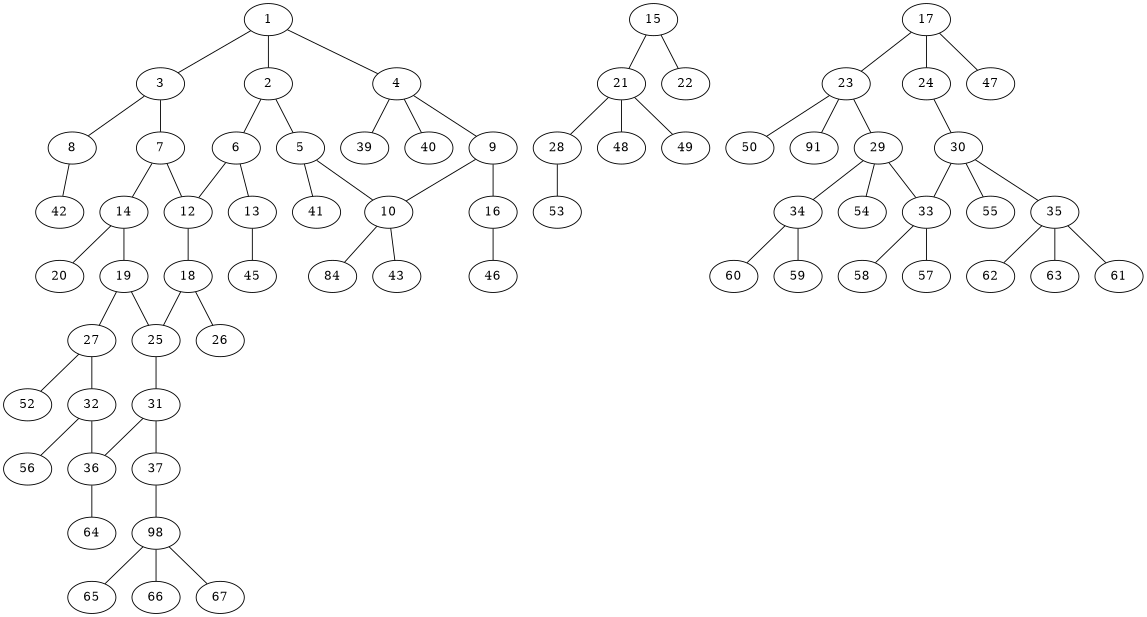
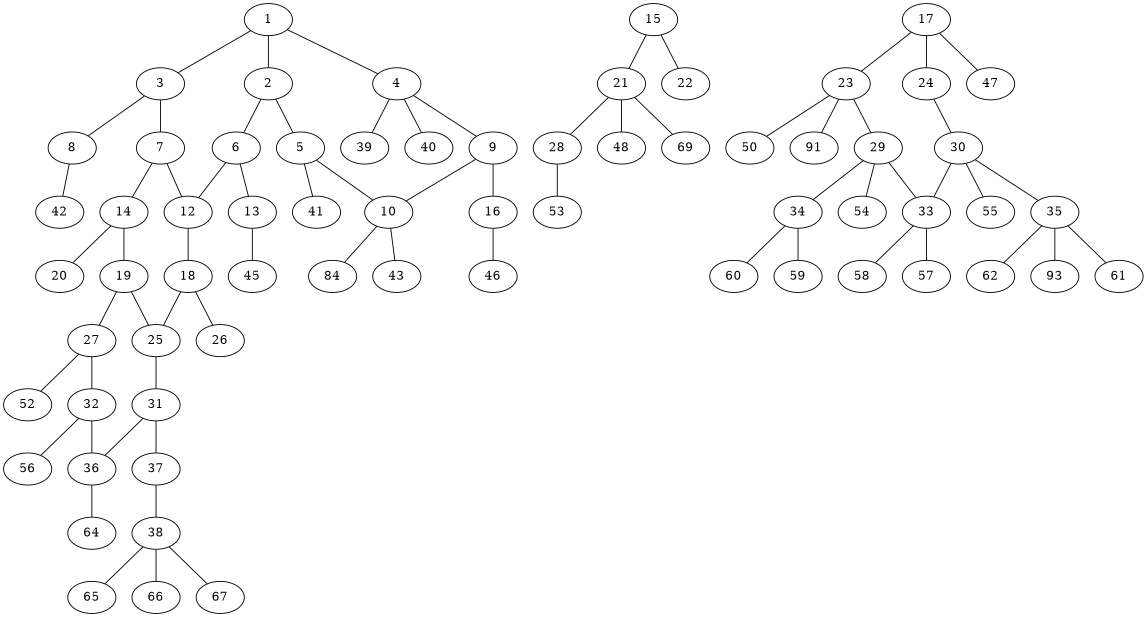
node "49": label "49" -> "69"
node "63": label "63" -> "93"
node "98": label "98" -> "38"
